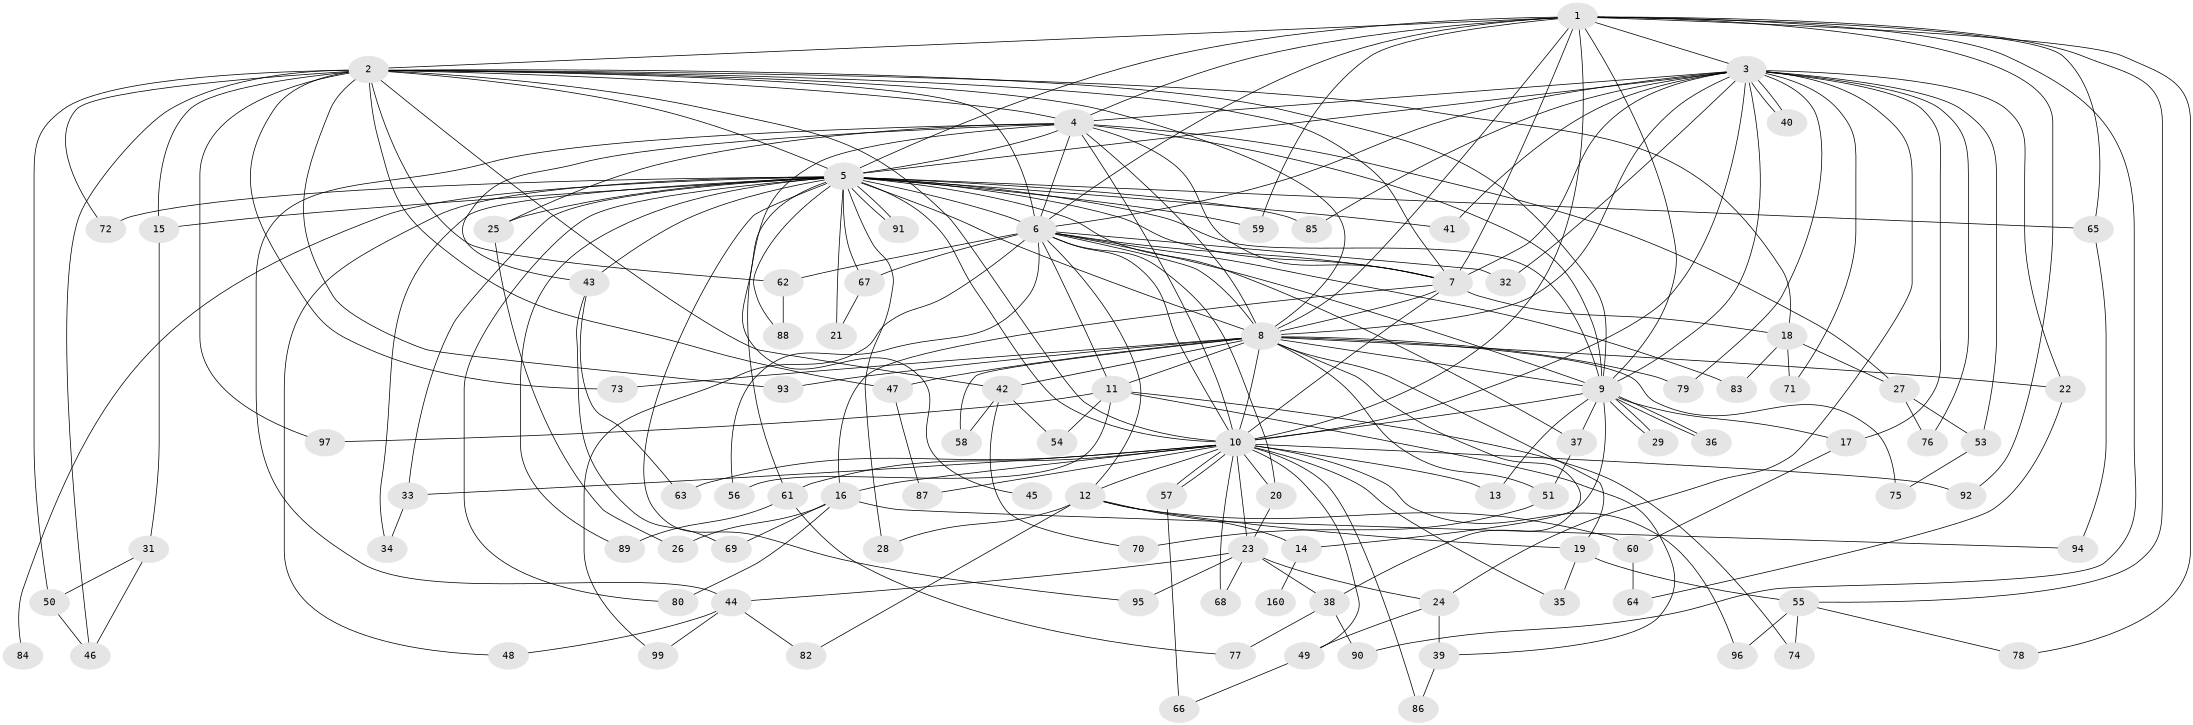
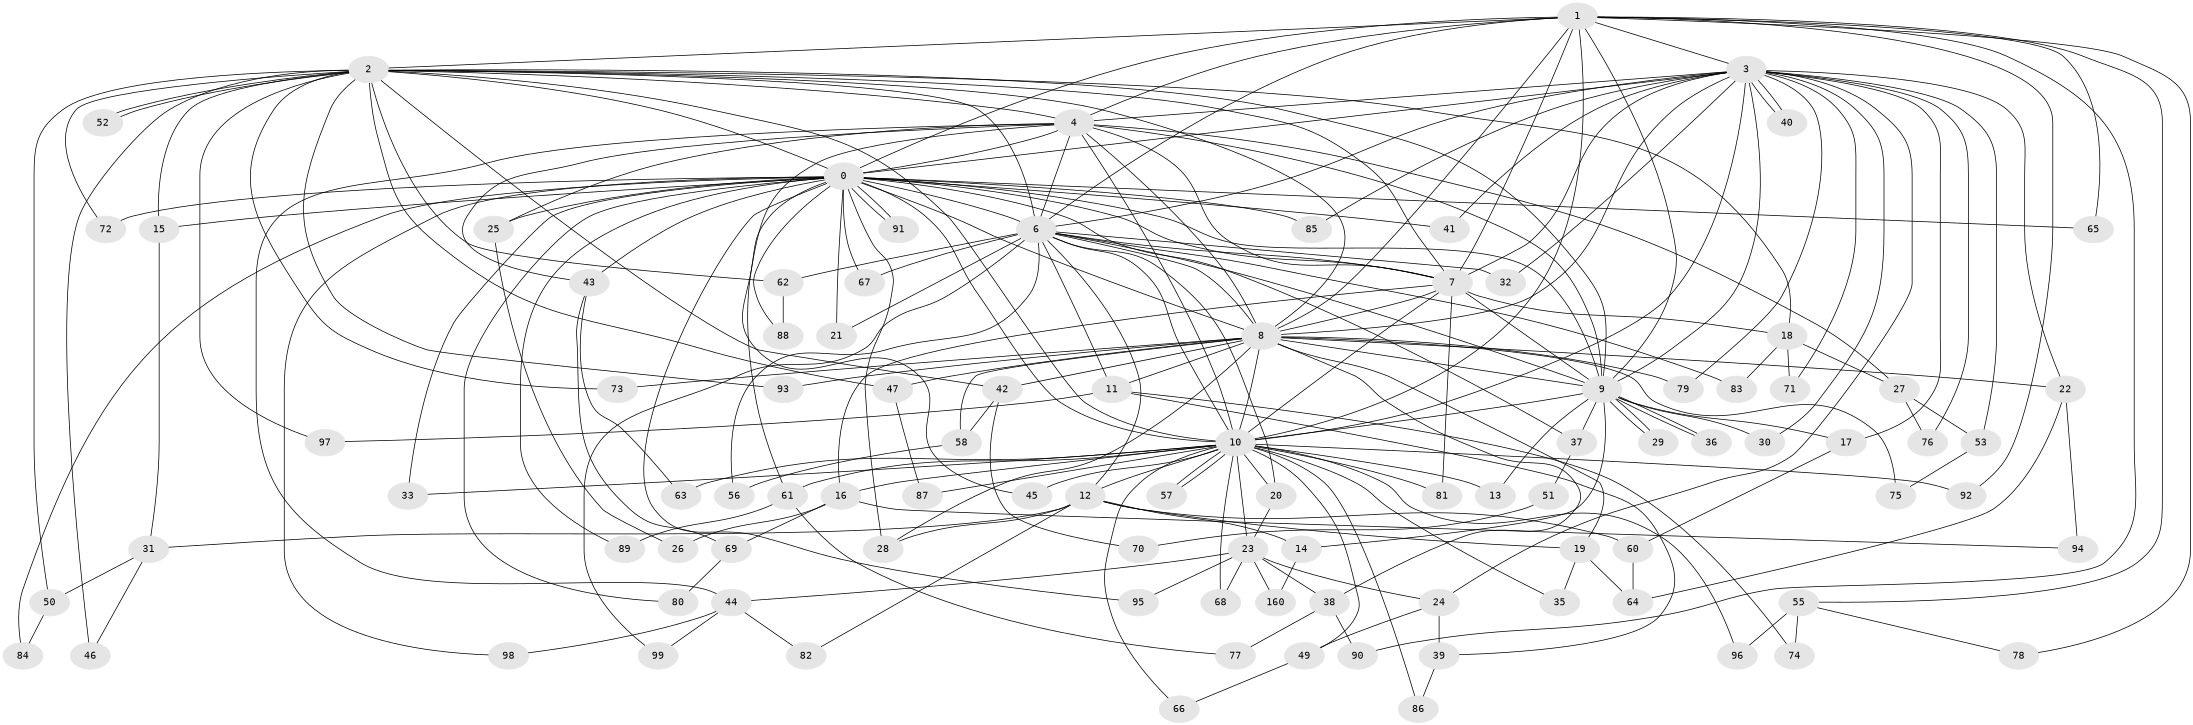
node "52": added
node "5": label "5" -> "0"
node "59": removed
edge "67" -- "21": now "6" -- "21"
edge "7" -- "9": added
edge "65" -- "94": now "22" -- "94"
edge "8" -- "51": now "8" -- "28"
node "54": removed
node "30": added
edge "10" -- "45": added
edge "11" -- "56": now "58" -- "56"
node "81": added
edge "12" -- "31": added
node "34": removed
edge "16" -- "80": now "69" -- "80"
edge "23" -- "160": added
edge "19" -- "55": now "19" -- "64"
edge "57" -- "66": now "10" -- "66"
edge "50" -- "46": now "50" -- "84"
node "48": label "48" -> "98"
